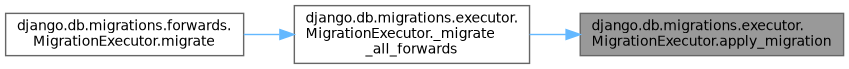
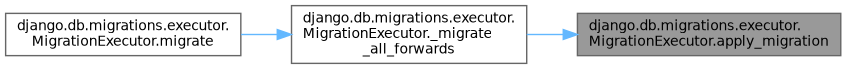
node "django.db.migrations.forwards. MigrationExecutor.migrate": label "django.db.migrations.forwards. MigrationExecutor.migrate" -> "django.db.migrations.executor. MigrationExecutor.migrate"
